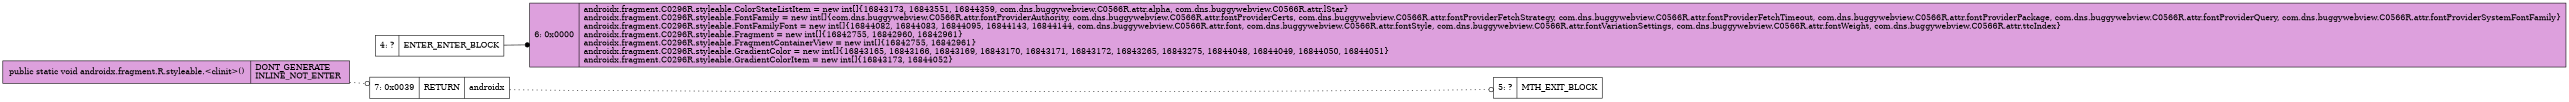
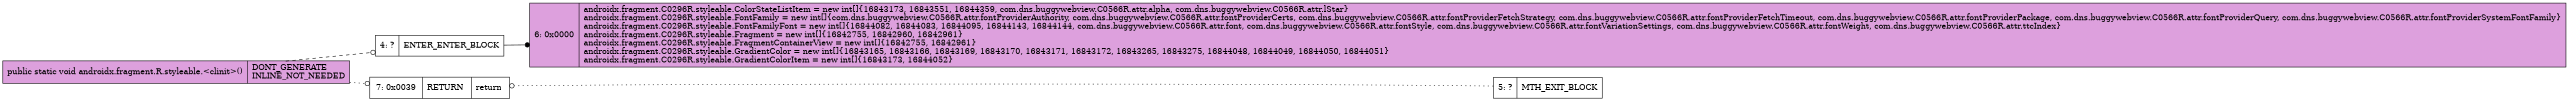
edge "public static void androidx.fragment.R.styleable.<clinit>()" -> "4: ?": added
node "public static void androidx.fragment.R.styleable.<clinit>()": text "INLINE_NOT_ENTER" -> "INLINE_NOT_NEEDED"
node "7: 0x0039": text "androidx" -> "return"
edge "7: 0x0039" -> "5: ?": reversed
